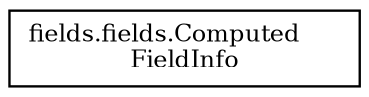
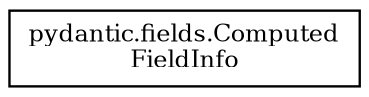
node "fields.fields.Computed FieldInfo": label "fields.fields.Computed FieldInfo" -> "pydantic.fields.Computed FieldInfo"
